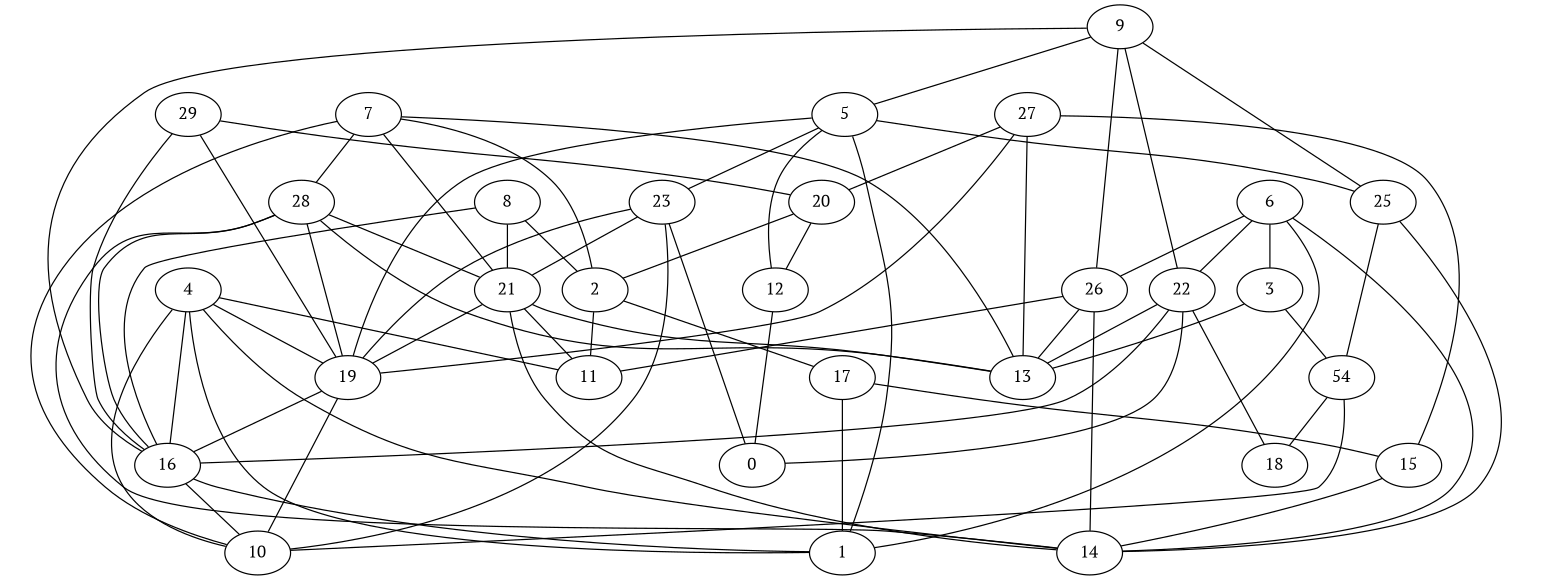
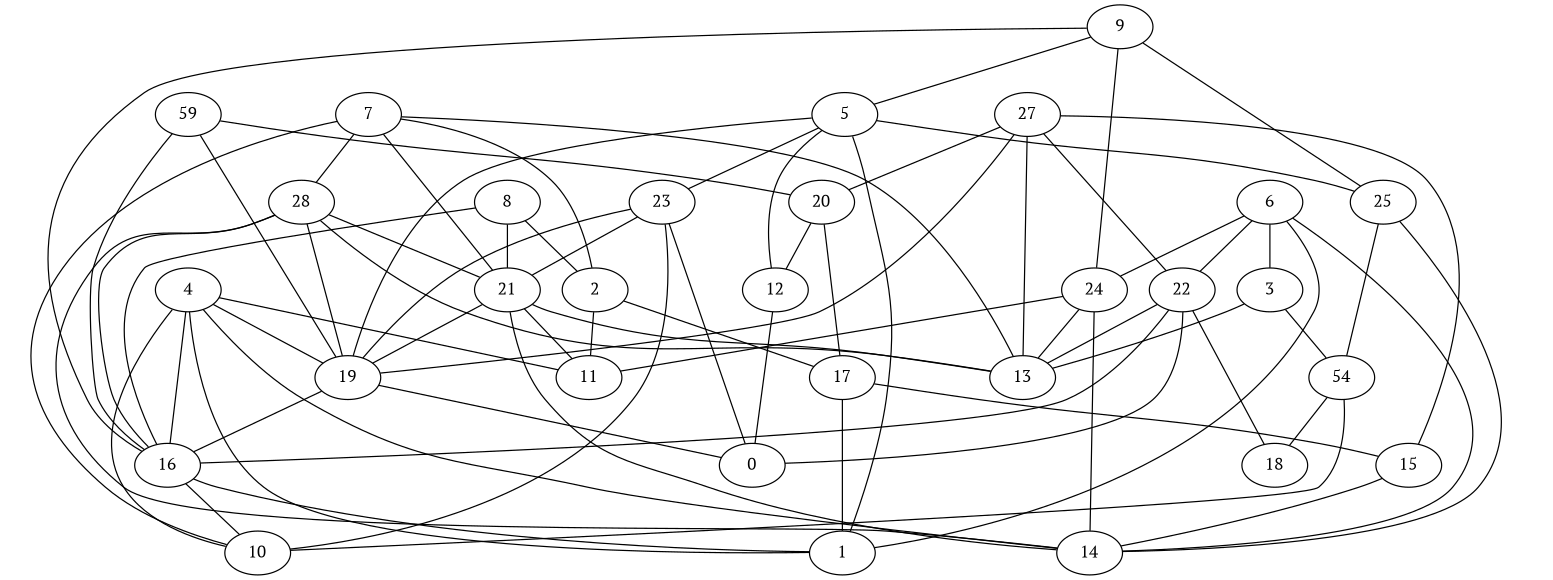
node "29": label "29" -> "59"
edge "9" -- "22": now "27" -- "22"
edge "20" -- "2": now "20" -- "17"
node "26": label "26" -> "24"
edge "19" -- "10": now "19" -- "0"
